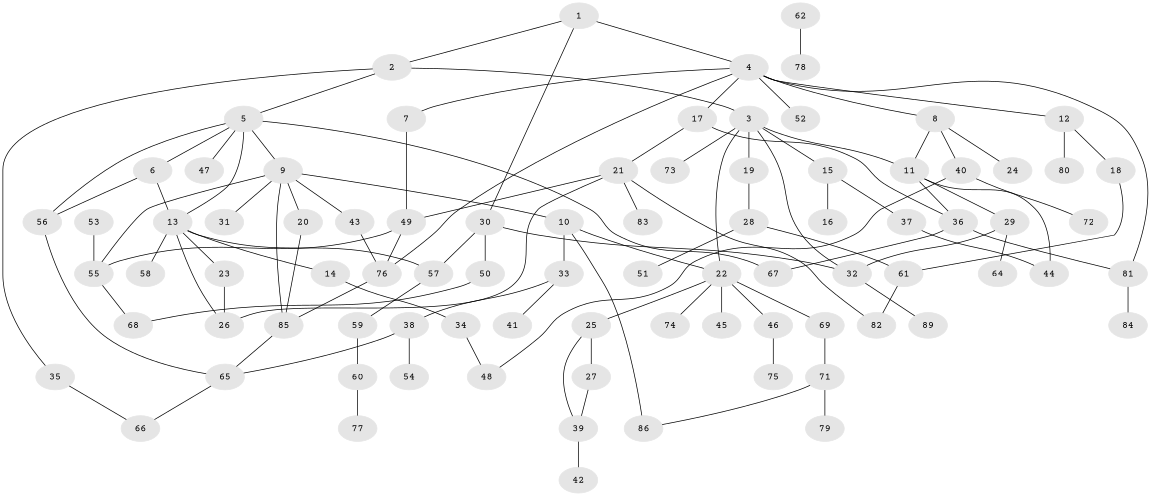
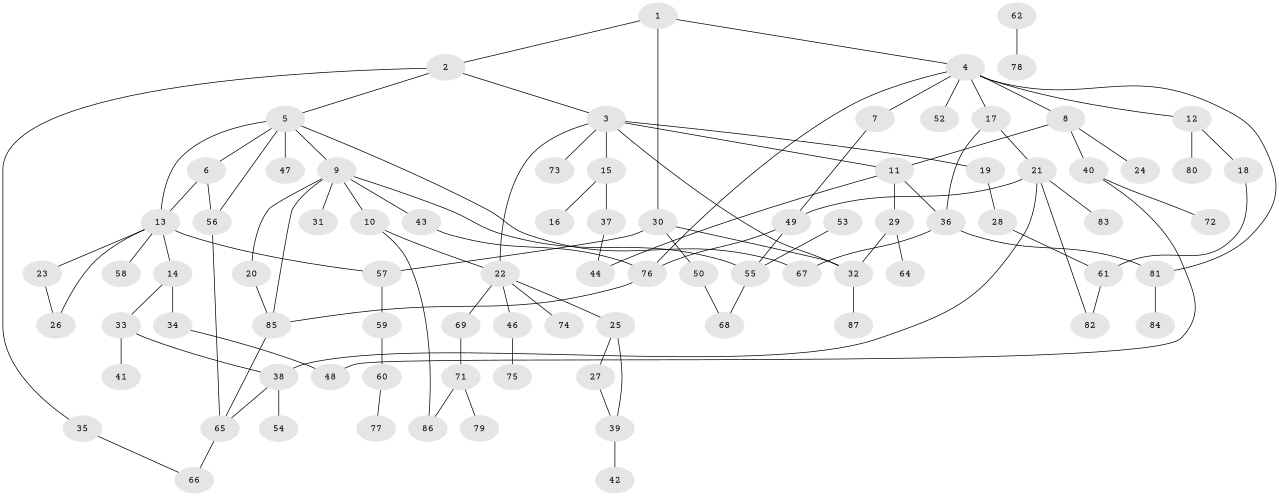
edge "10" -- "33": now "14" -- "33"
node "51": removed
edge "21" -- "26": now "21" -- "38"
node "45": removed
node "89": label "89" -> "87"
